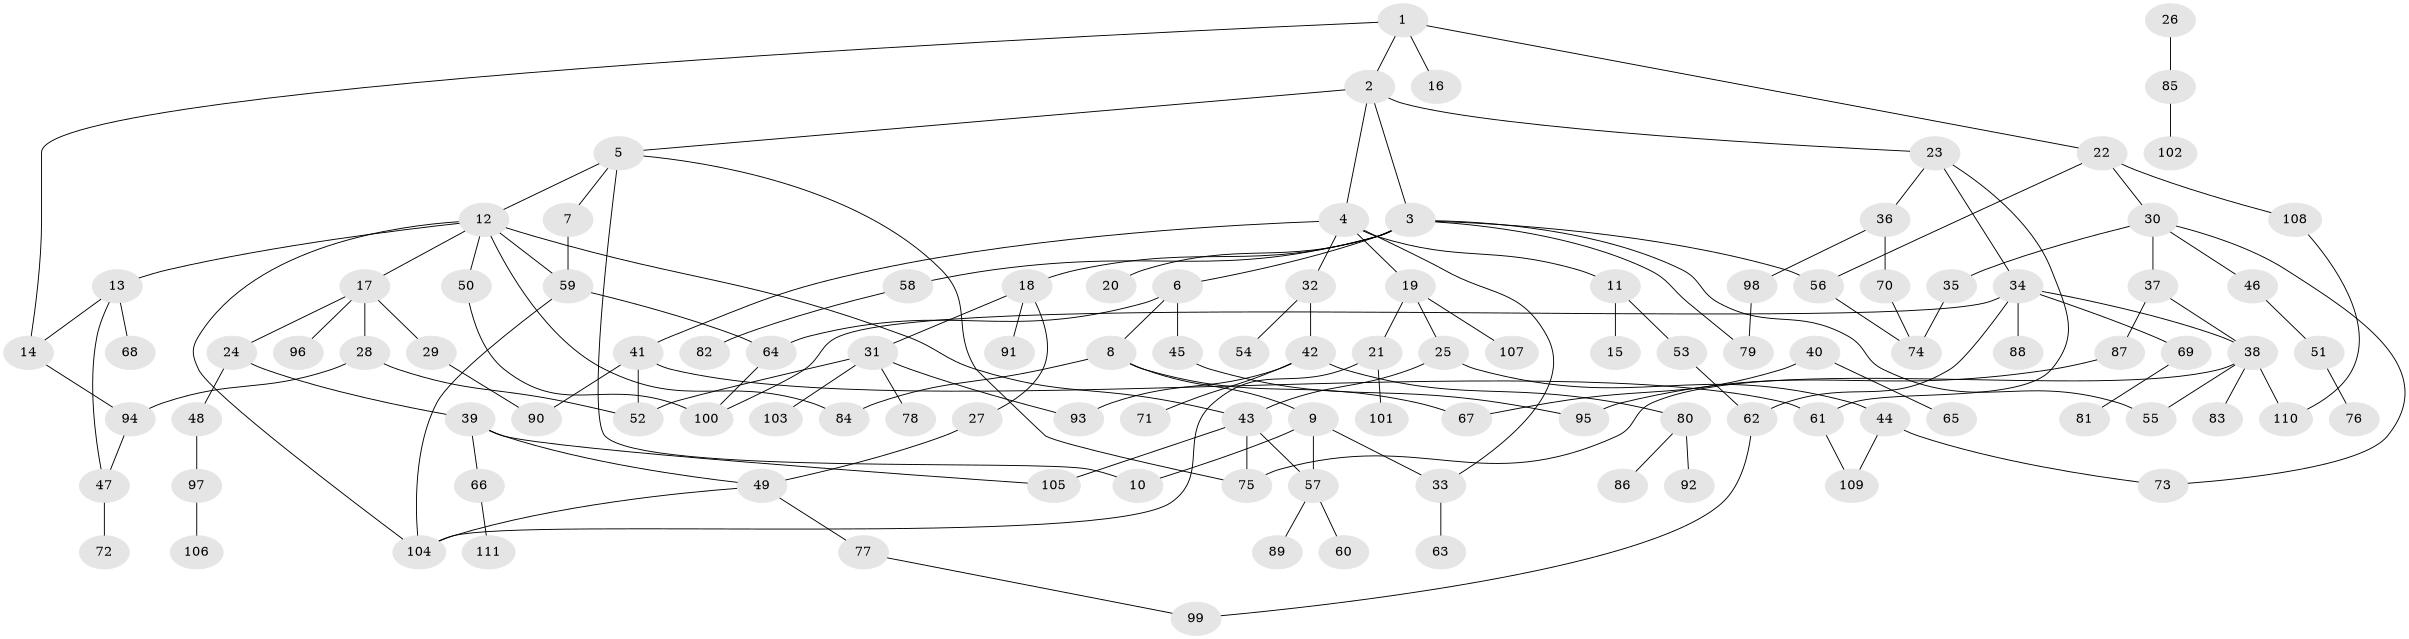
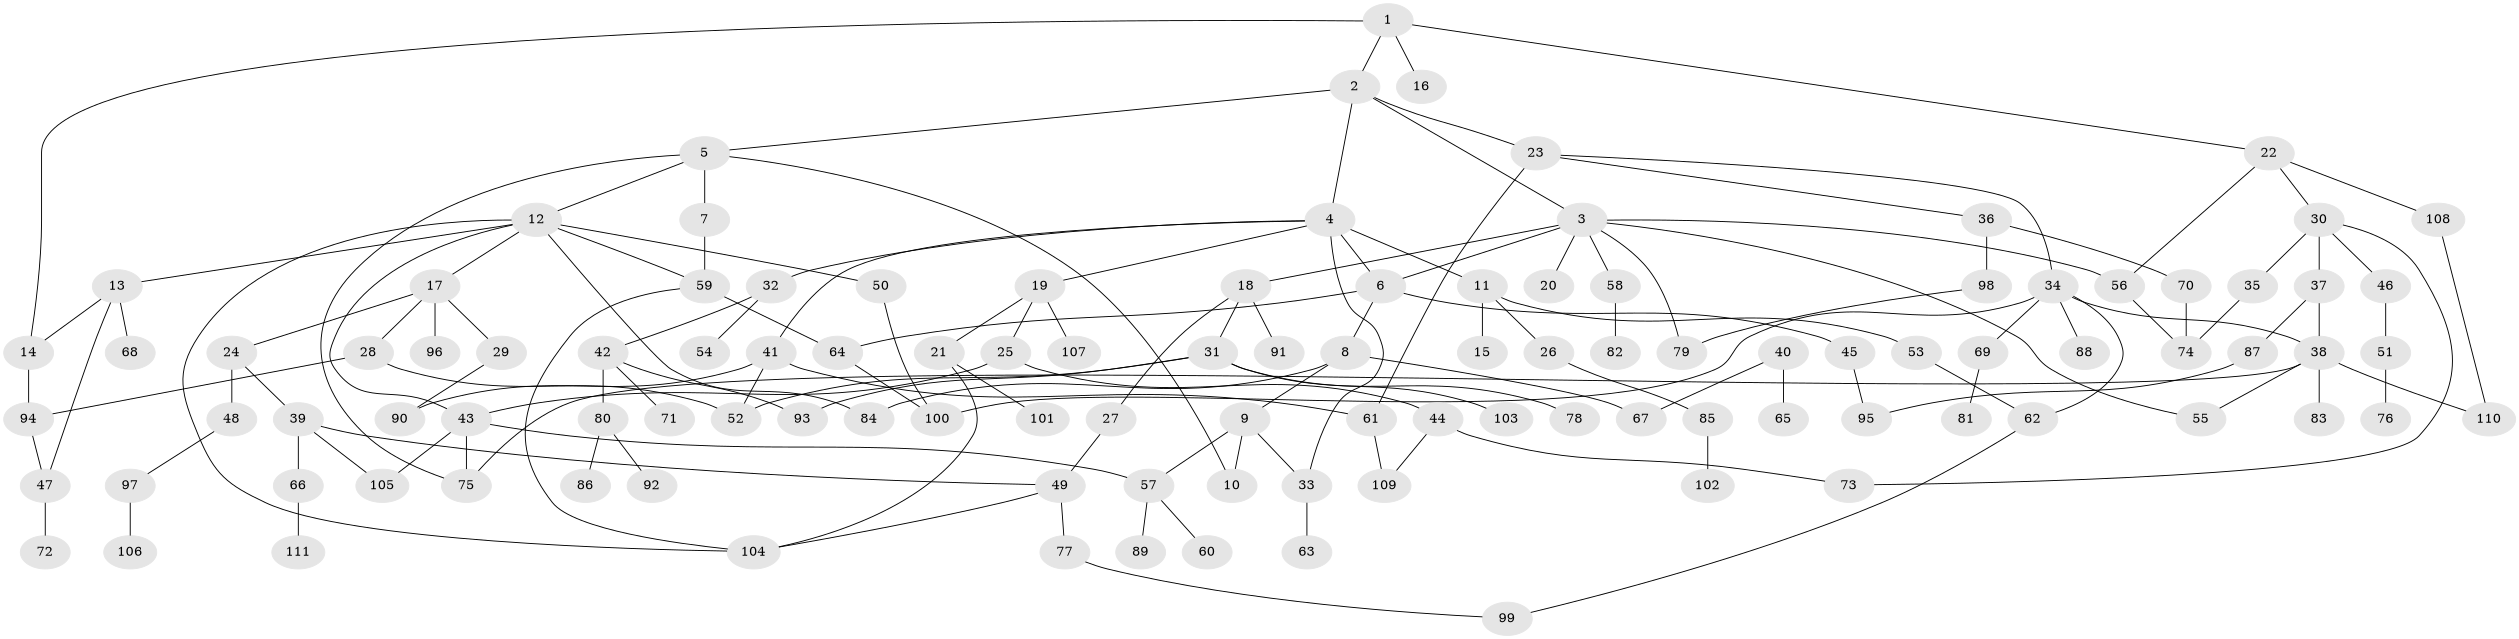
edge "4" -- "6": added
edge "11" -- "26": added
